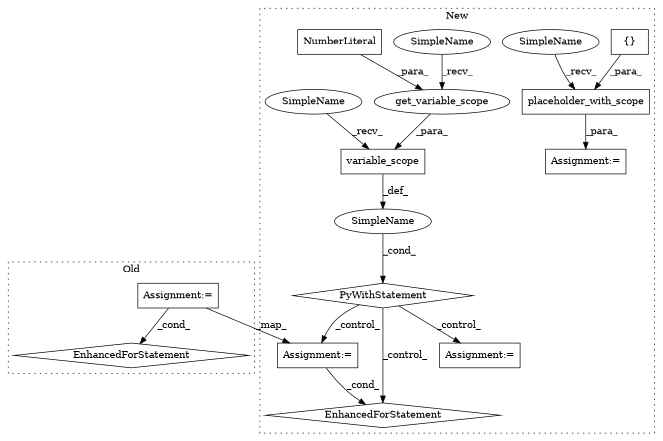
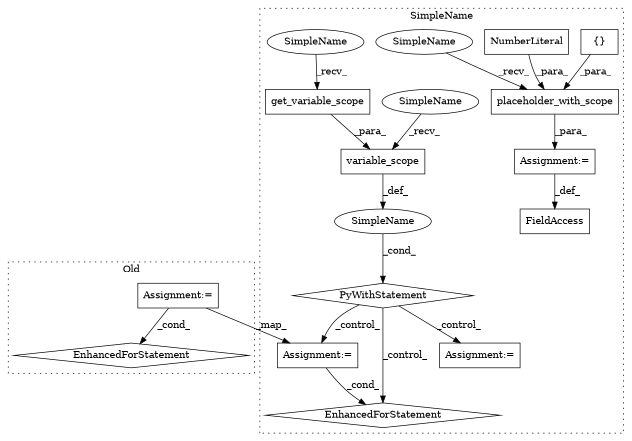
cluster "New": label "New" -> "SimpleName"
edge "NumberLiteral" -> "get_variable_scope": now "NumberLiteral" -> "placeholder_with_scope"
node "get_variable_scope": shape ellipse -> box
node "FieldAccess": added
